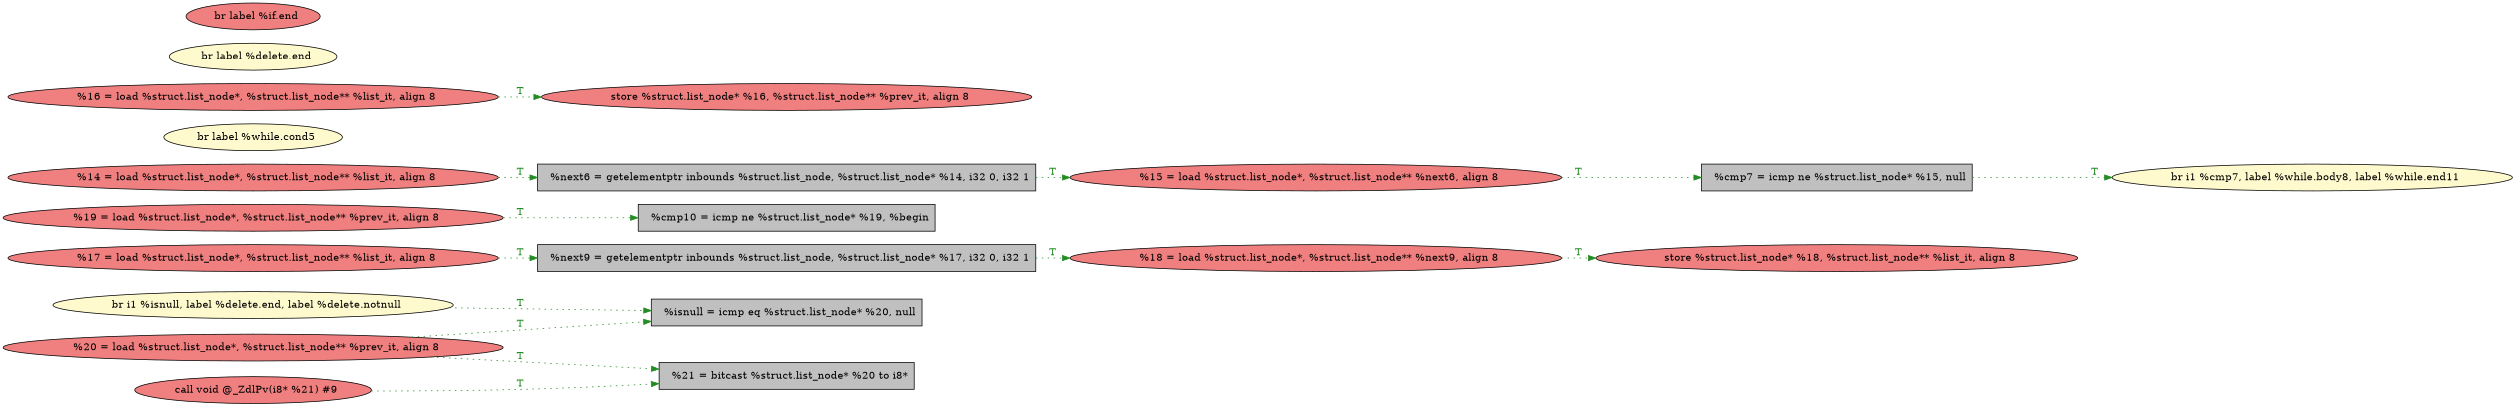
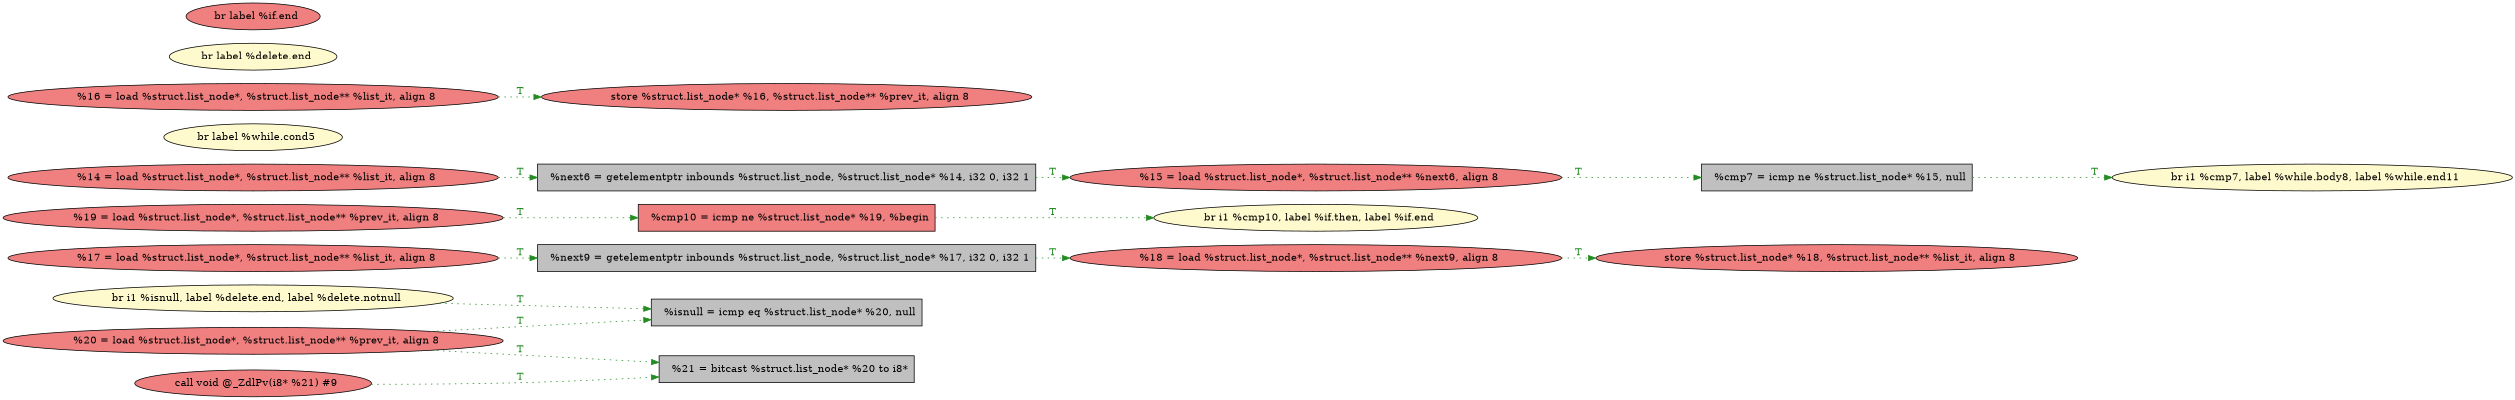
node "%cmp10 = icmp ne %struct.list_node* %19, %begin": fillcolor grey -> lightcoral
node "br i1 %cmp10, label %if.then, label %if.end": added
